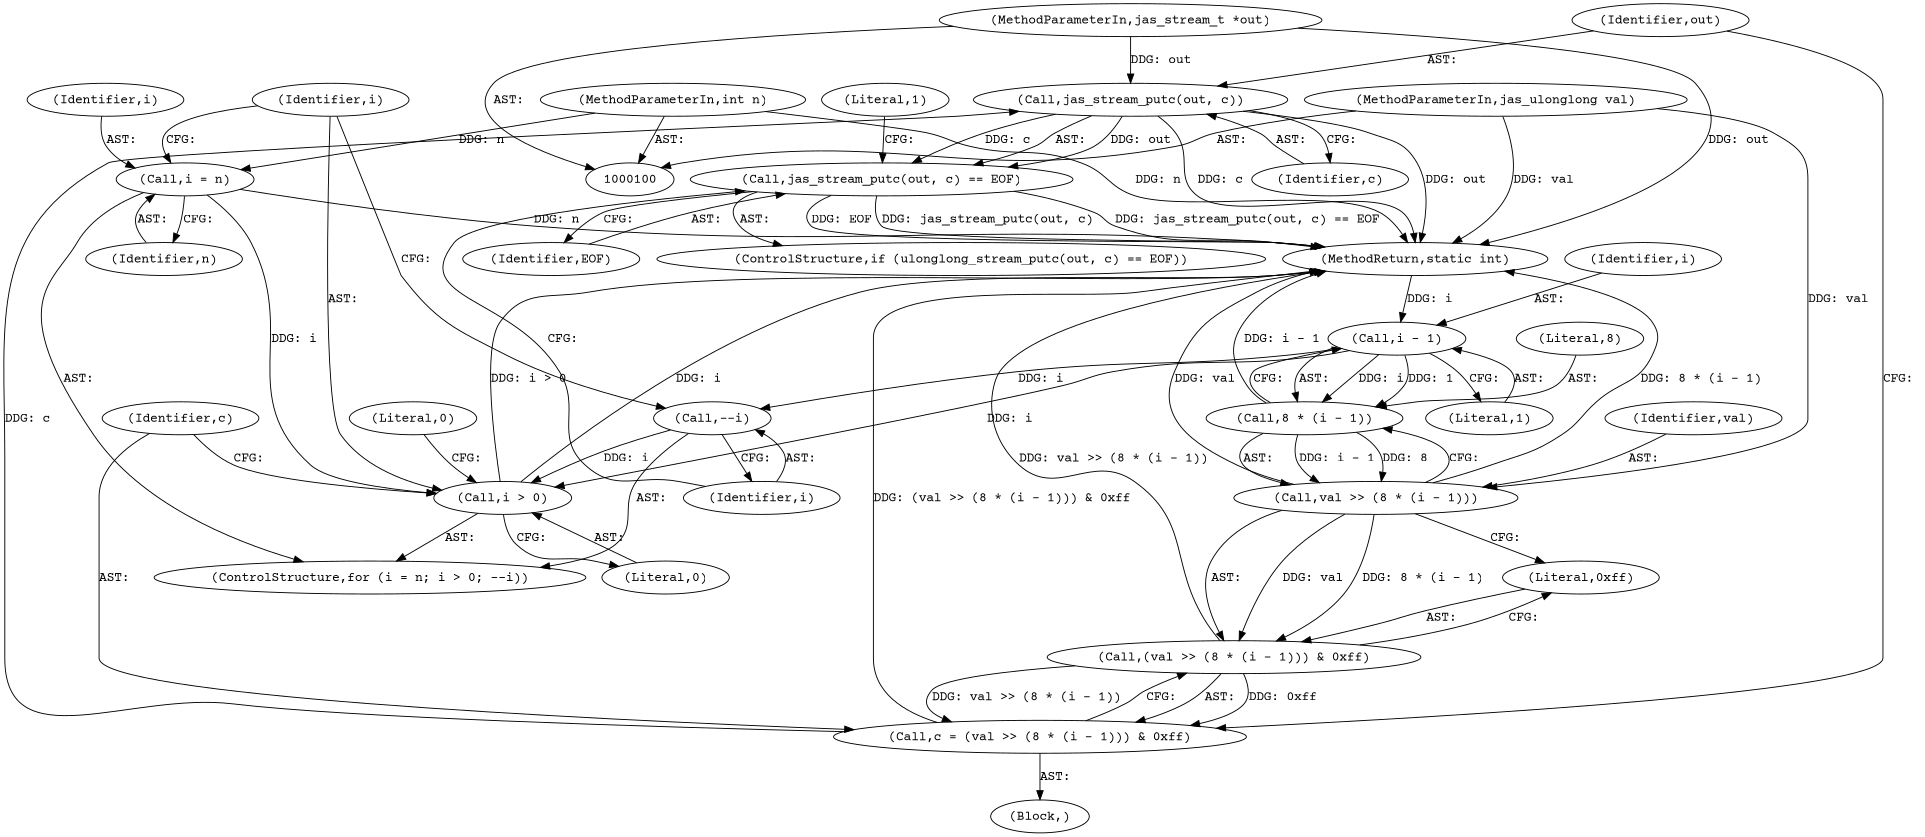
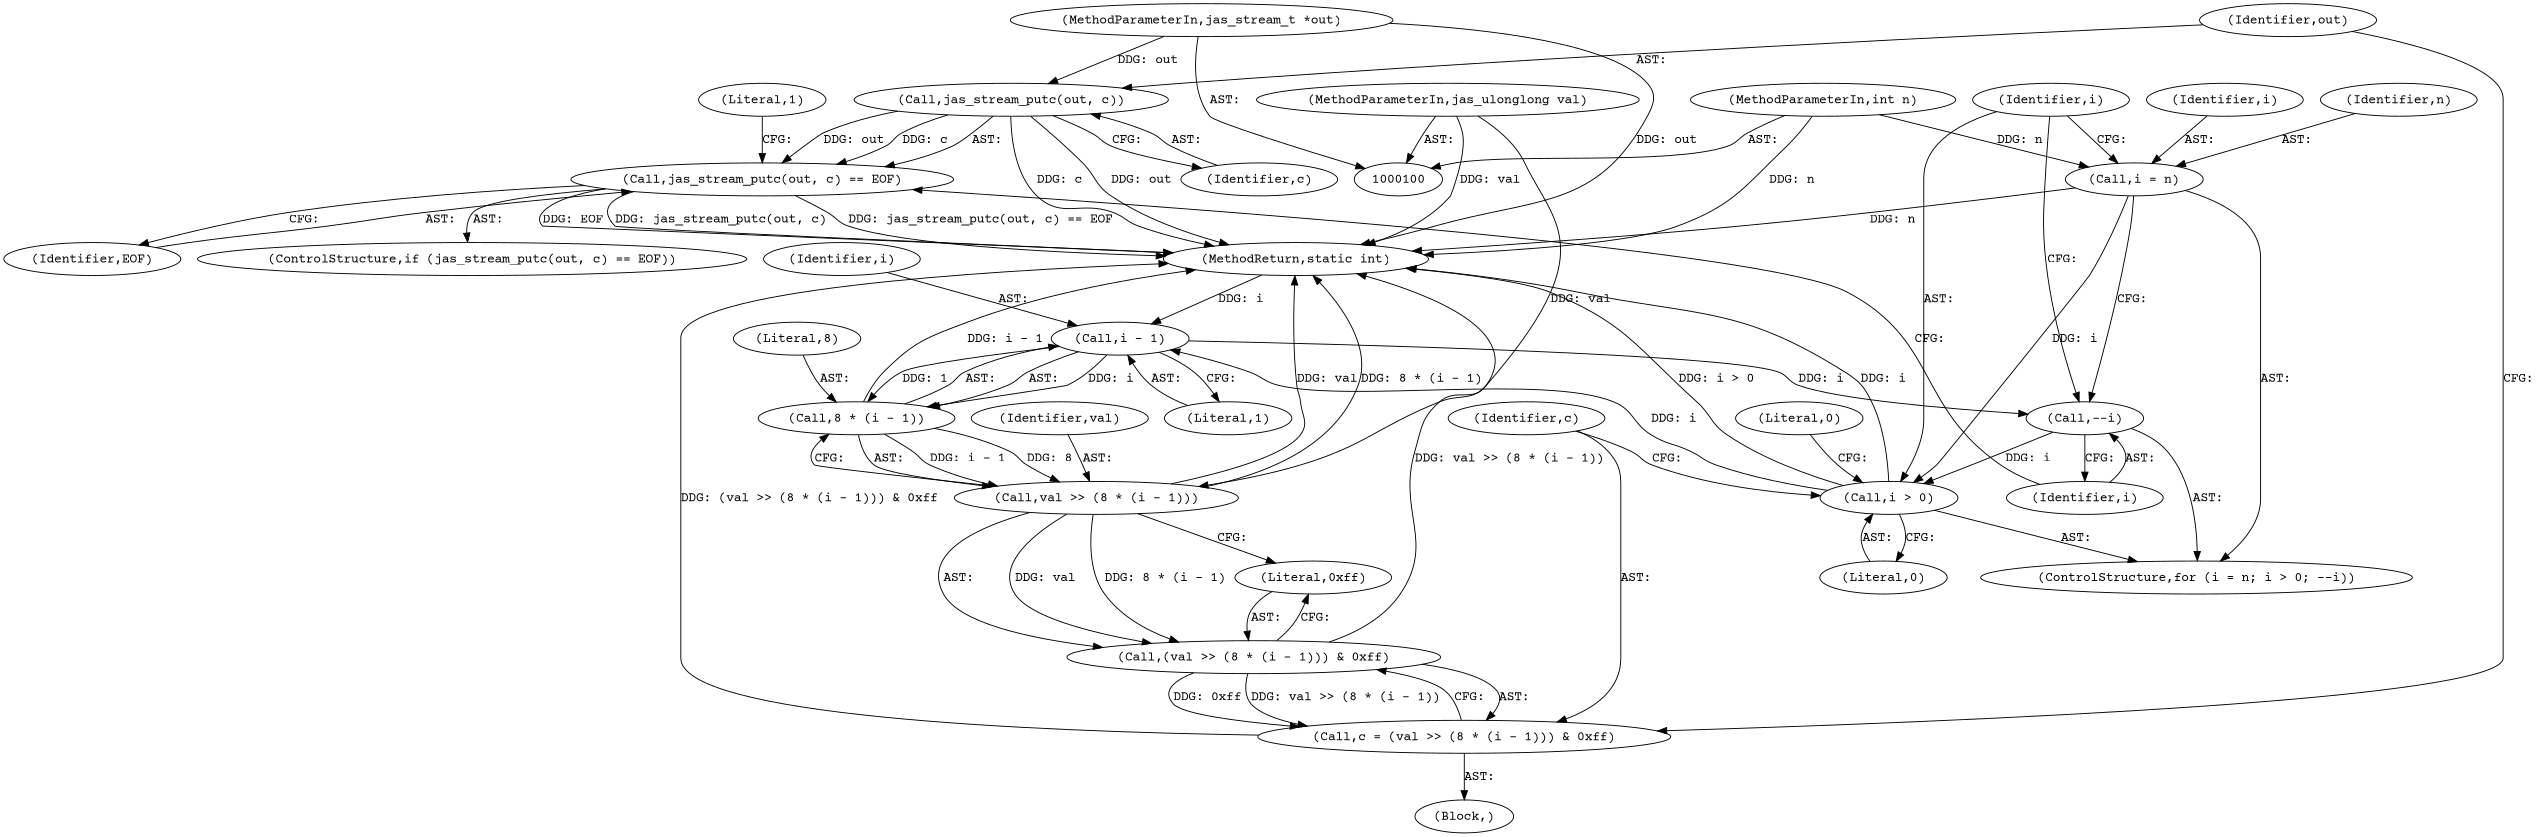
edge "(Call,i = n)" -> "(Identifier,n)": now "(Call,i = n)" -> "(Call,--i)"
node "(ControlStructure,if (ulonglong_stream_putc(out, c) == EOF))": label "(ControlStructure,if (ulonglong_stream_putc(out, c) == EOF))" -> "(ControlStructure,if (jas_stream_putc(out, c) == EOF))"
edge "(Call,c = (val >> (8 * (i - 1))) & 0xff)" -> "(Call,jas_stream_putc(out, c))": removed, label "DDG: c"
edge "(Call,8 * (i - 1))" -> "(Call,i - 1)": label "CFG: " -> "AST: "
edge "(Call,i - 1)" -> "(Call,i > 0)": reversed
